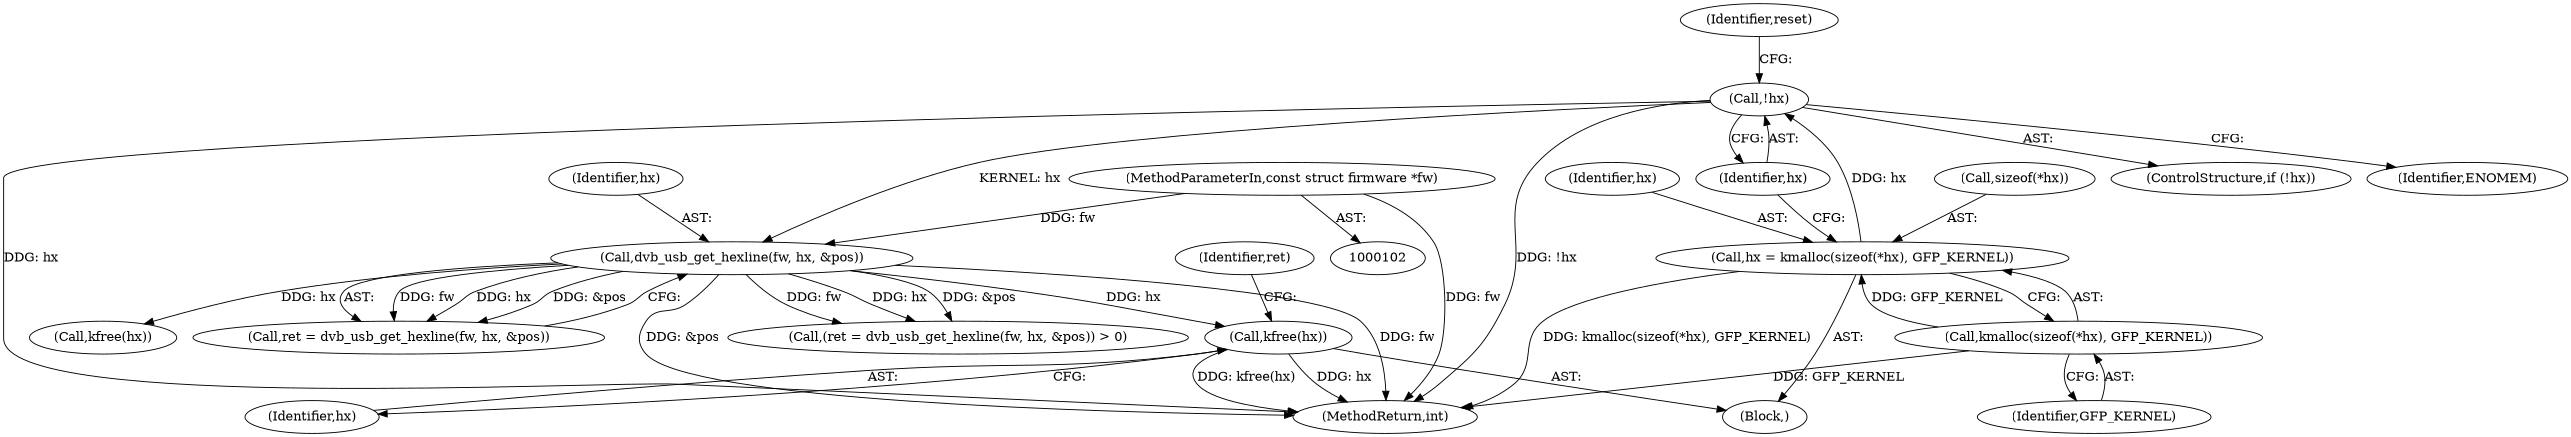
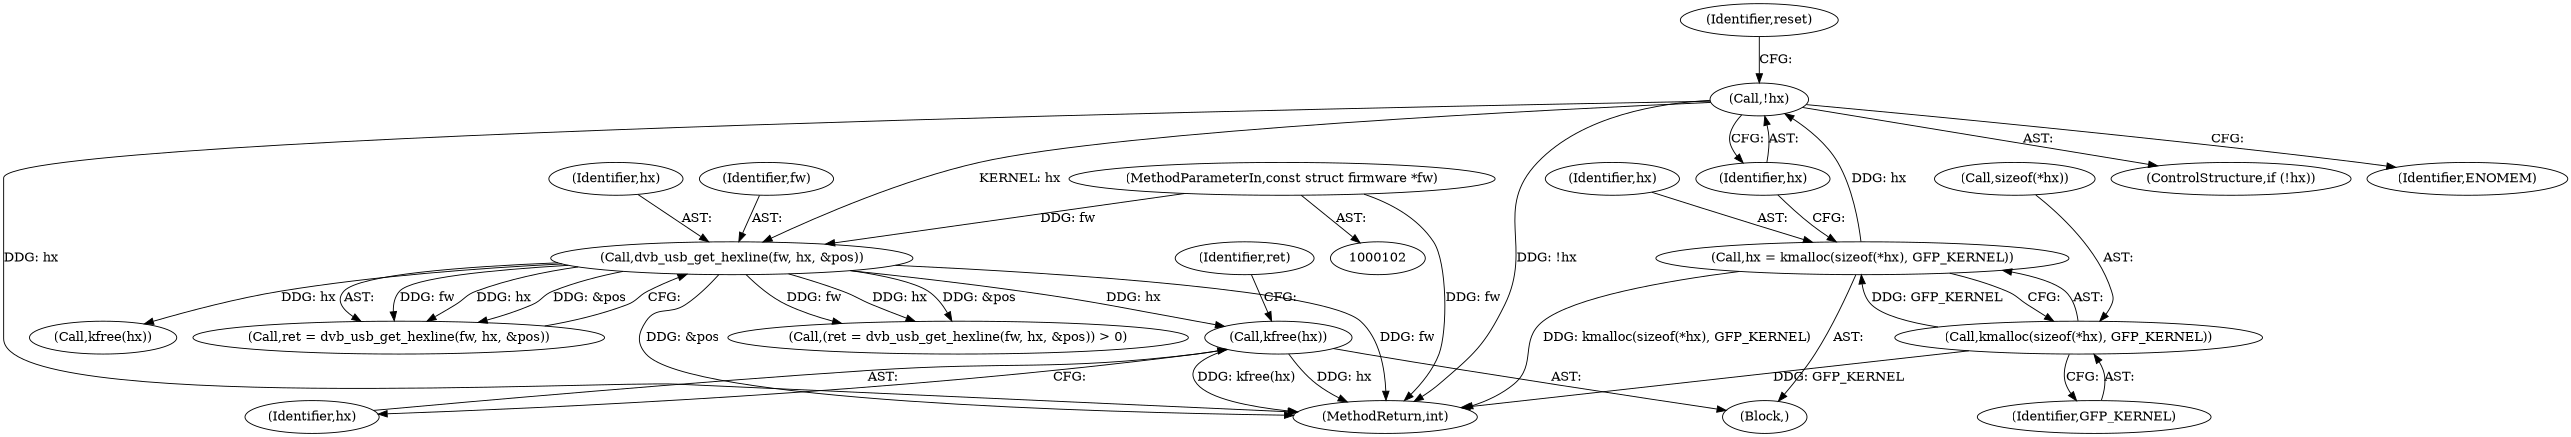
node "(Identifier,fw)": added
edge "(Call,sizeof(*hx))" -> "(Call,hx = kmalloc(sizeof(*hx), GFP_KERNEL))": now "(Call,sizeof(*hx))" -> "(Call,kmalloc(sizeof(*hx), GFP_KERNEL))"
